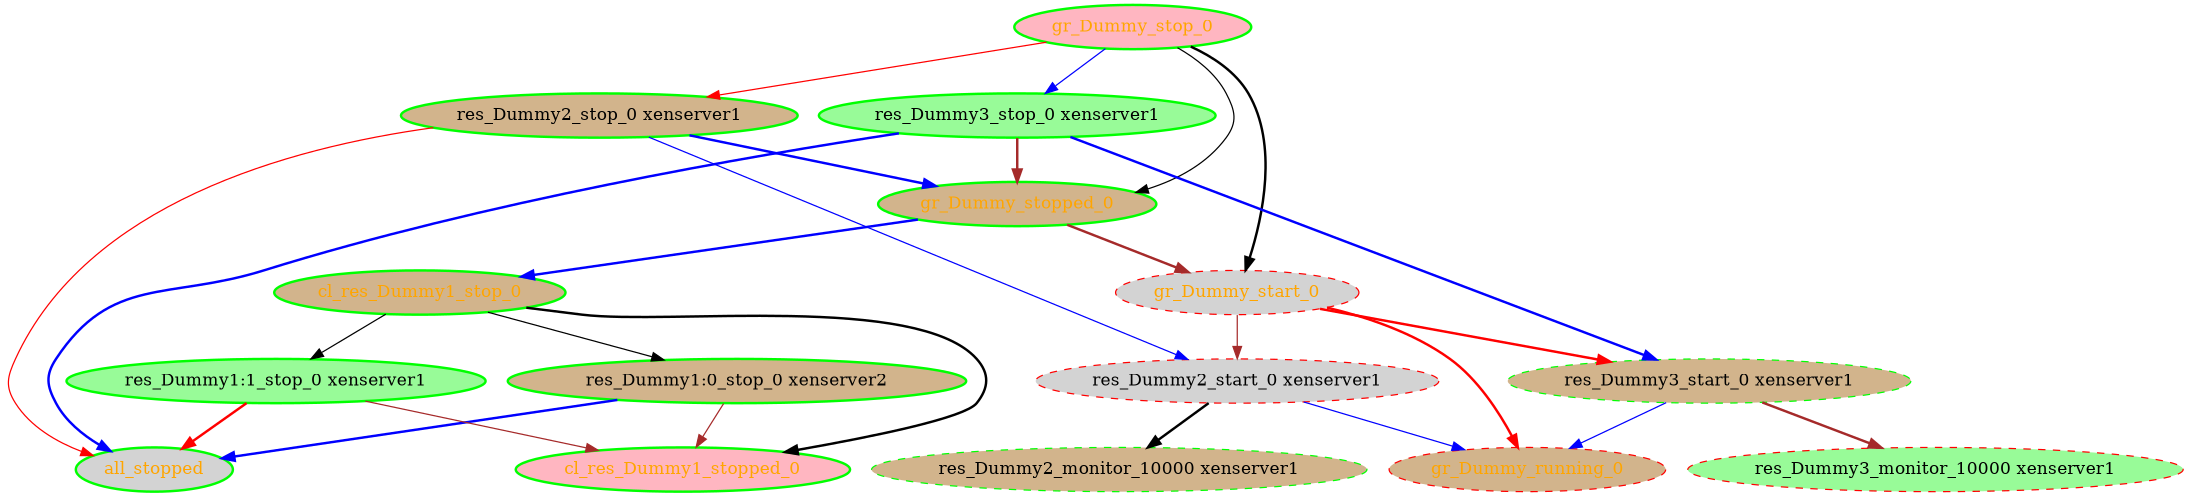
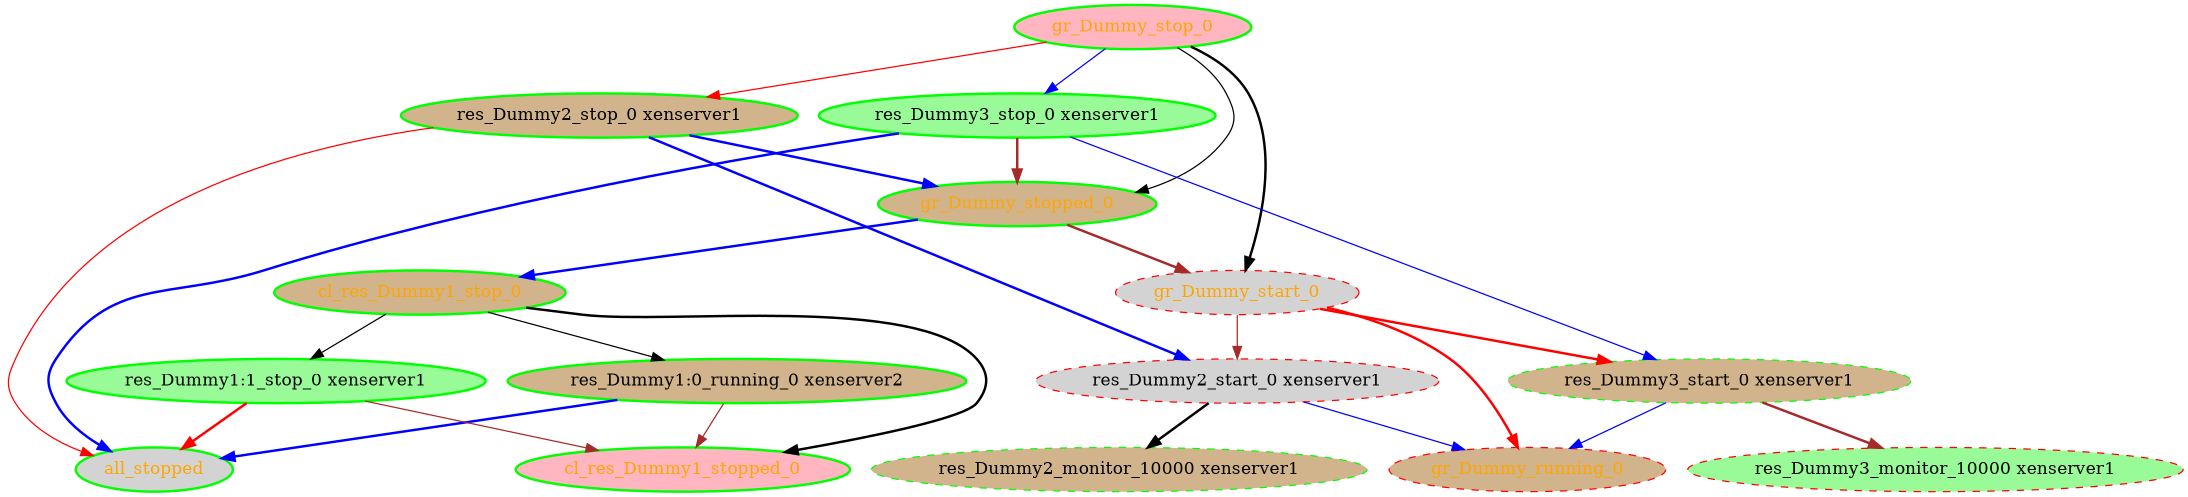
edge "res_Dummy2_stop_0 xenserver1" -> "res_Dummy2_start_0 xenserver1": style solid -> bold
edge "res_Dummy3_stop_0 xenserver1" -> "res_Dummy3_start_0 xenserver1": style bold -> solid
node "res_Dummy1:0_stop_0 xenserver2": label "res_Dummy1:0_stop_0 xenserver2" -> "res_Dummy1:0_running_0 xenserver2"
